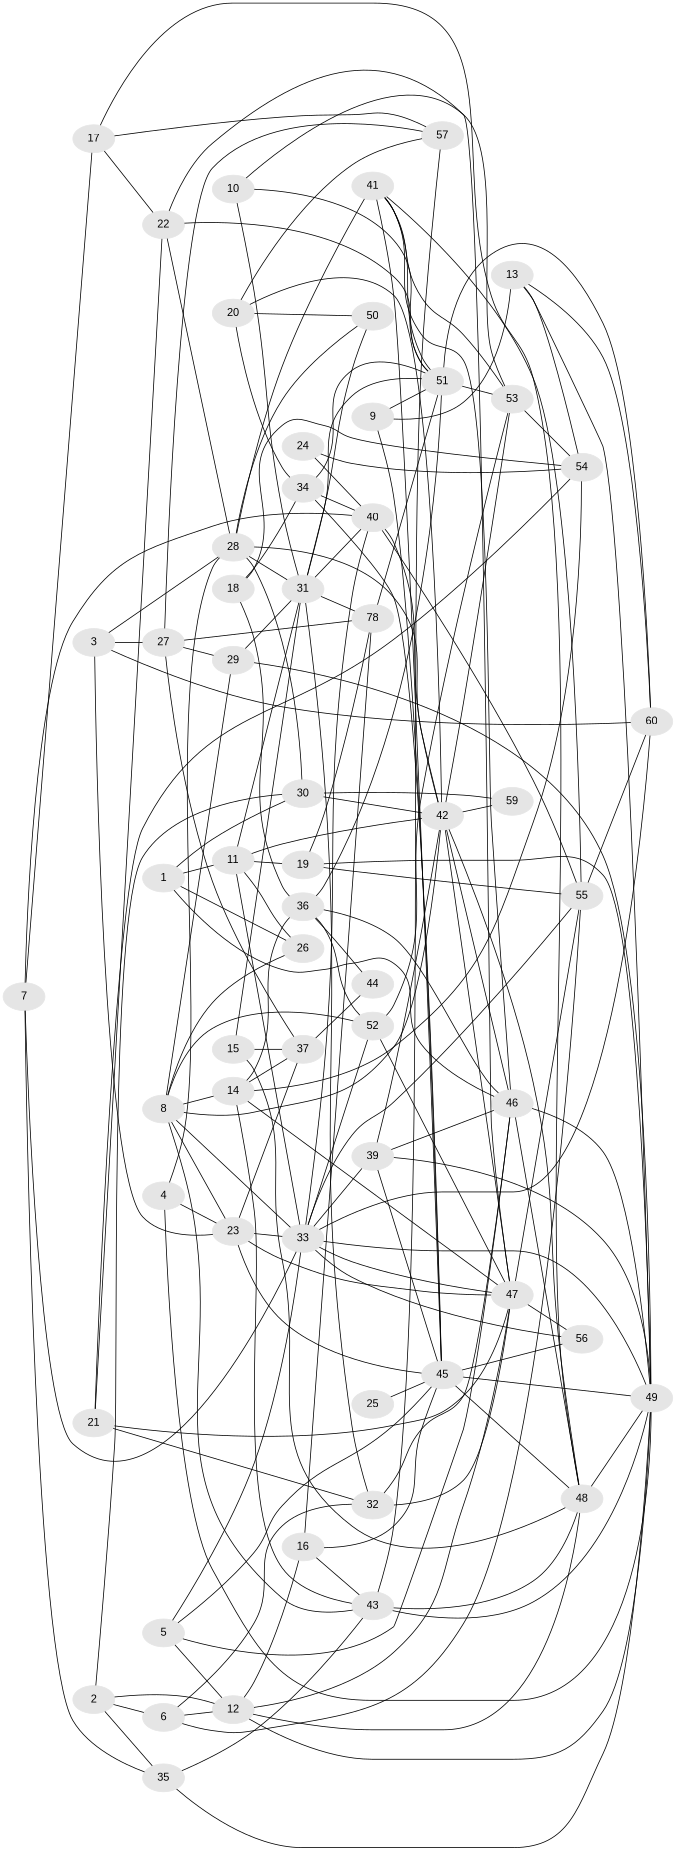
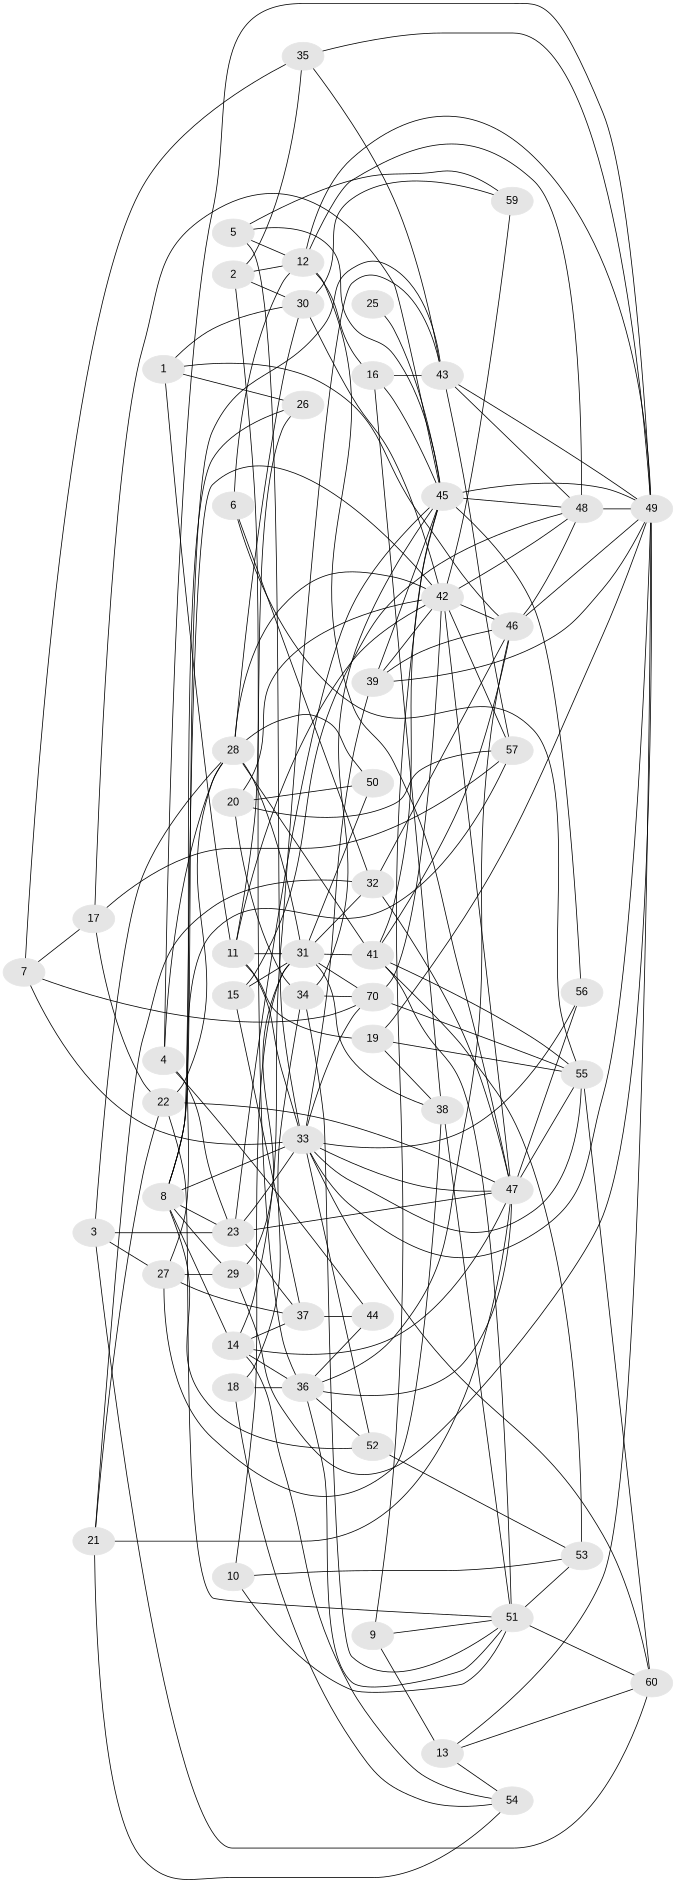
edge "51" -- "31": now "41" -- "31"
edge "53" -- "54": removed
node "24": removed
node "40": label "40" -> "70"
edge "17" -- "48": now "17" -- "45"
edge "53" -- "42": now "57" -- "42"
node "78": label "78" -> "38"
edge "52" -- "47": now "36" -- "47"
edge "4" -- "44": added
edge "46" -- "5": now "59" -- "5"
edge "2" -- "6": now "2" -- "36"
